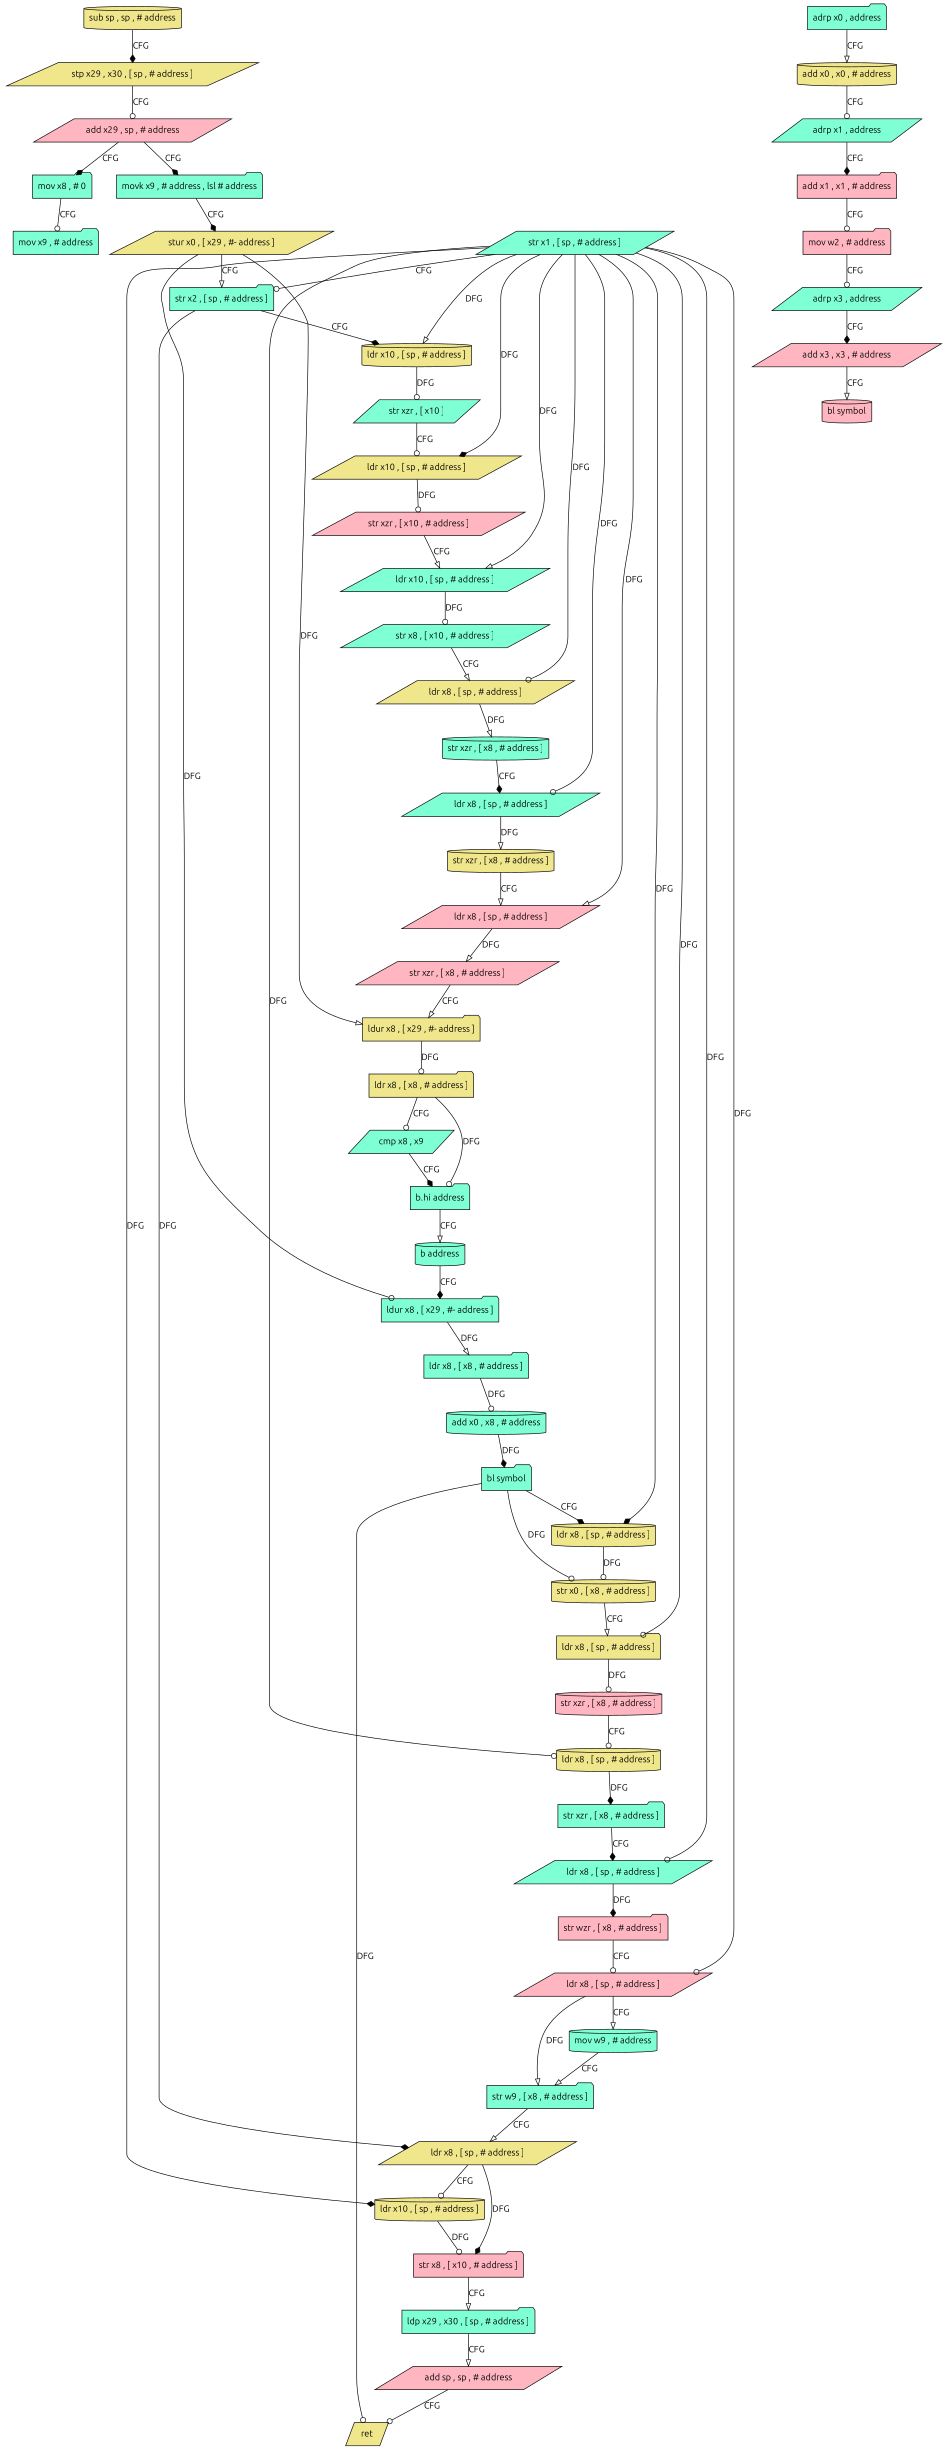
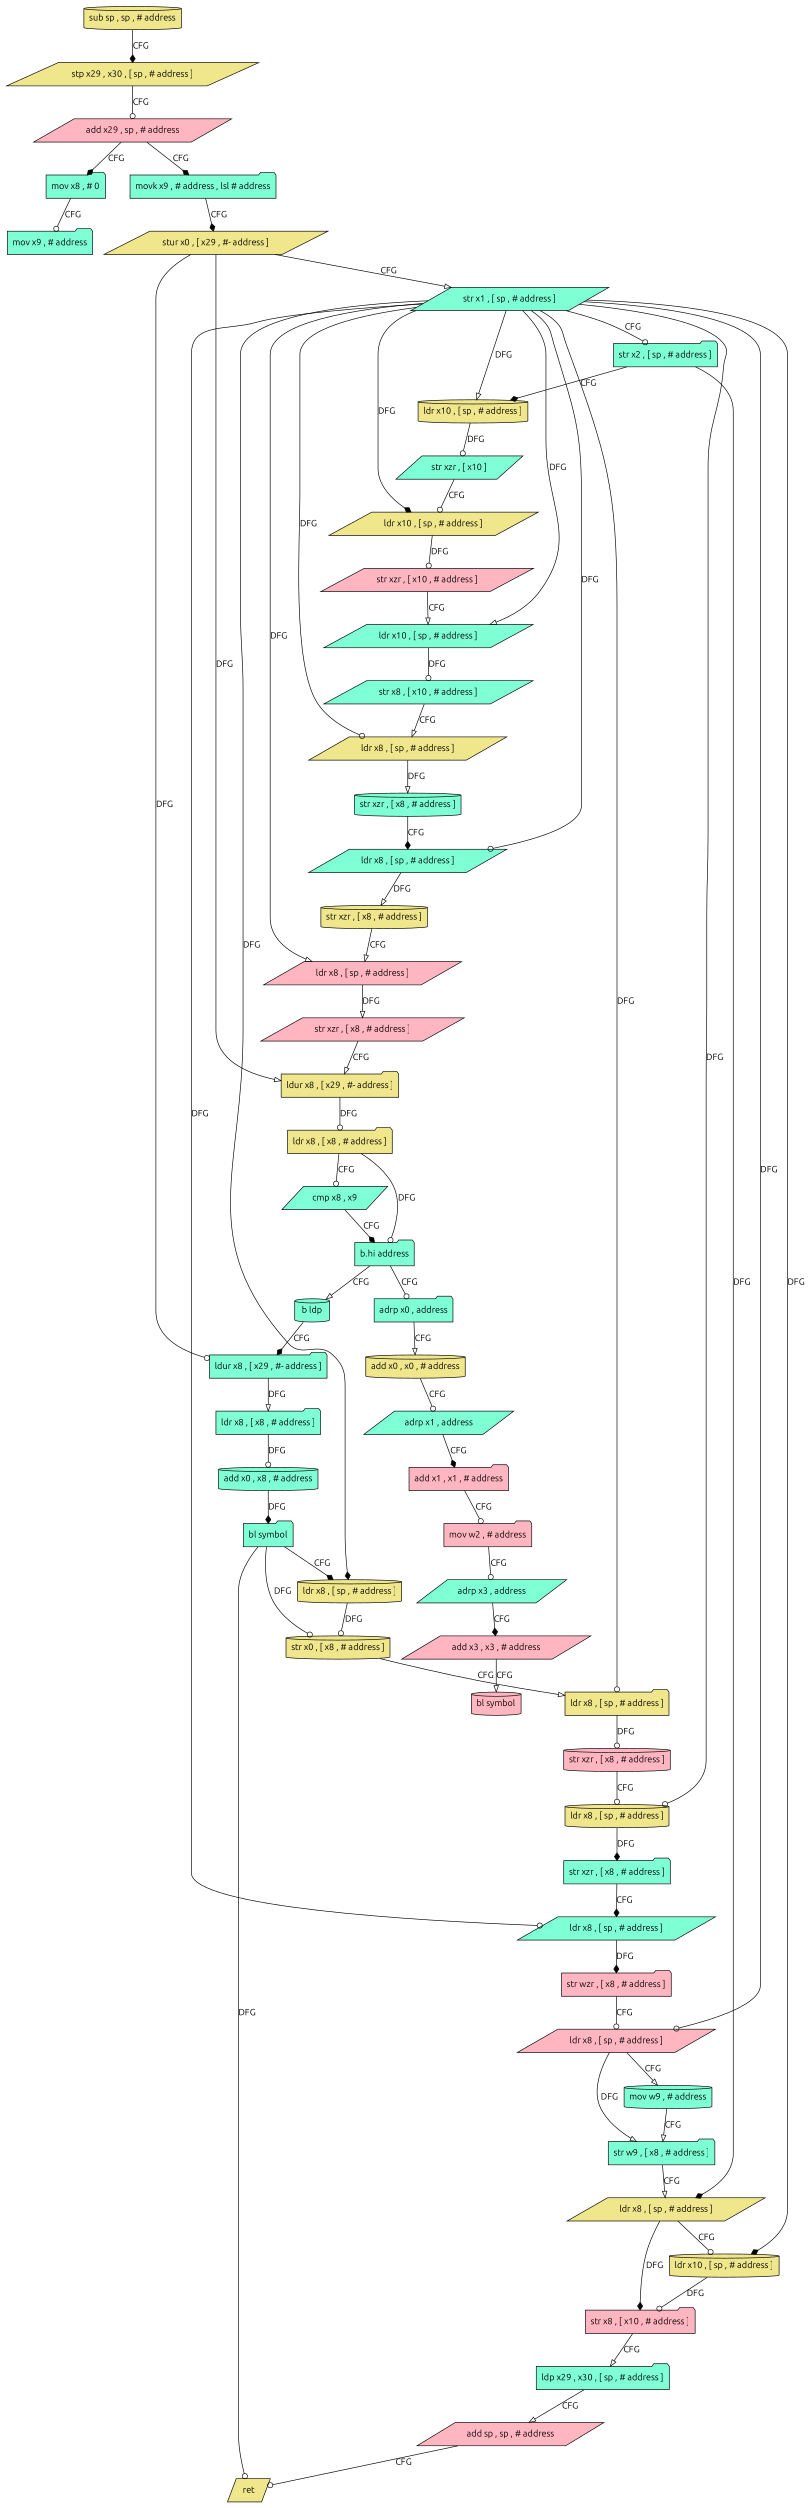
edge "stur x0 , [ x29 , #- address ]" -> "str x2 , [ sp , # address ]": now "stur x0 , [ x29 , #- address ]" -> "str x1 , [ sp , # address ]"
node "b address": label "b address" -> "b ldp"
edge "b.hi address" -> "adrp x0 , address": added, label "CFG"
